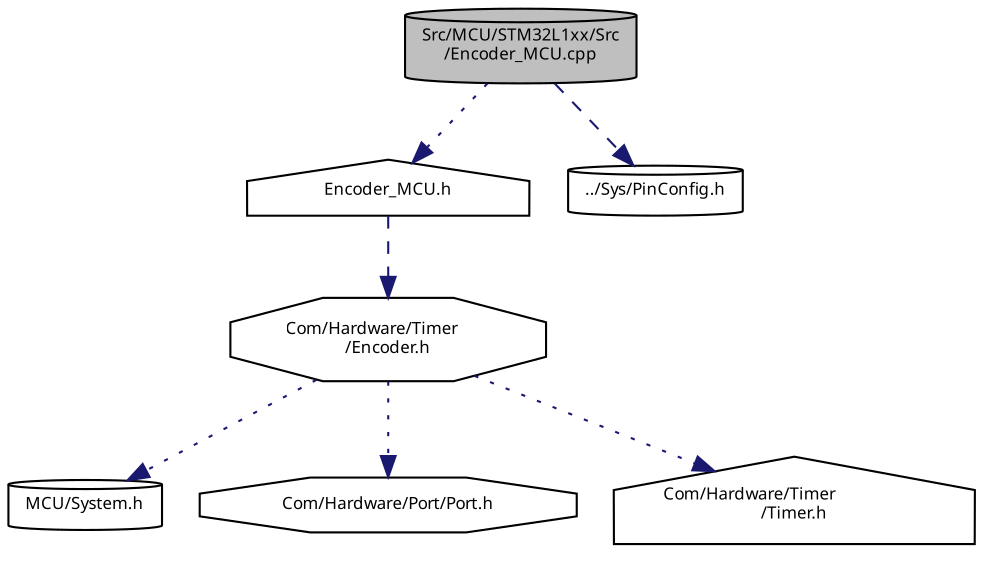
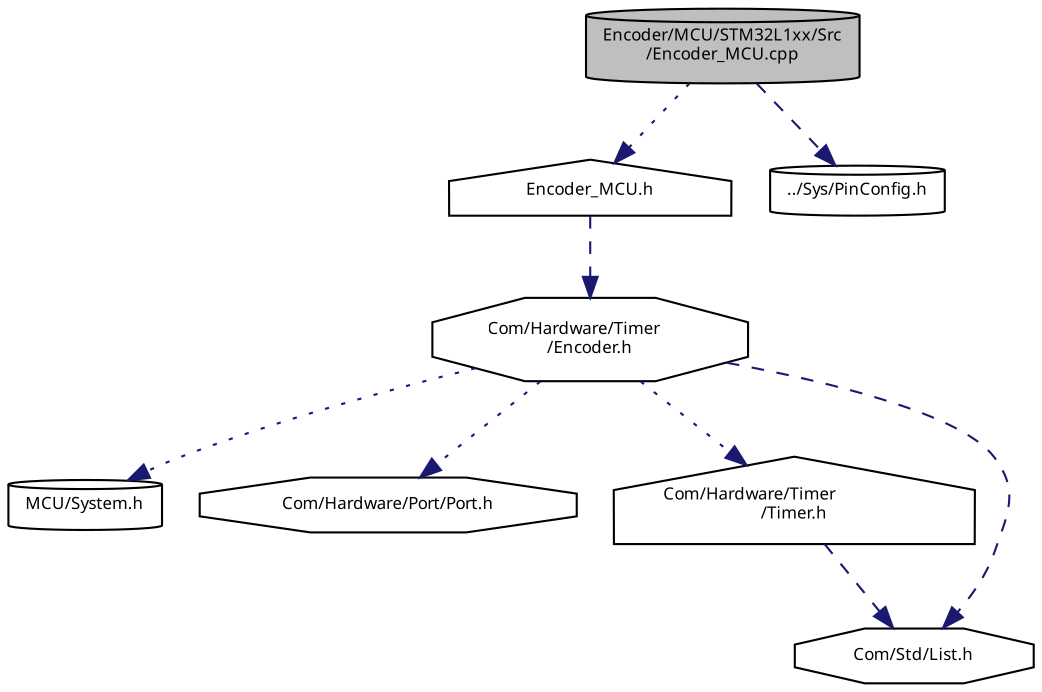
node "Src/MCU/STM32L1xx/Src /Encoder_MCU.cpp": label "Src/MCU/STM32L1xx/Src /Encoder_MCU.cpp" -> "Encoder/MCU/STM32L1xx/Src /Encoder_MCU.cpp"
node "Com/Std/List.h": added
